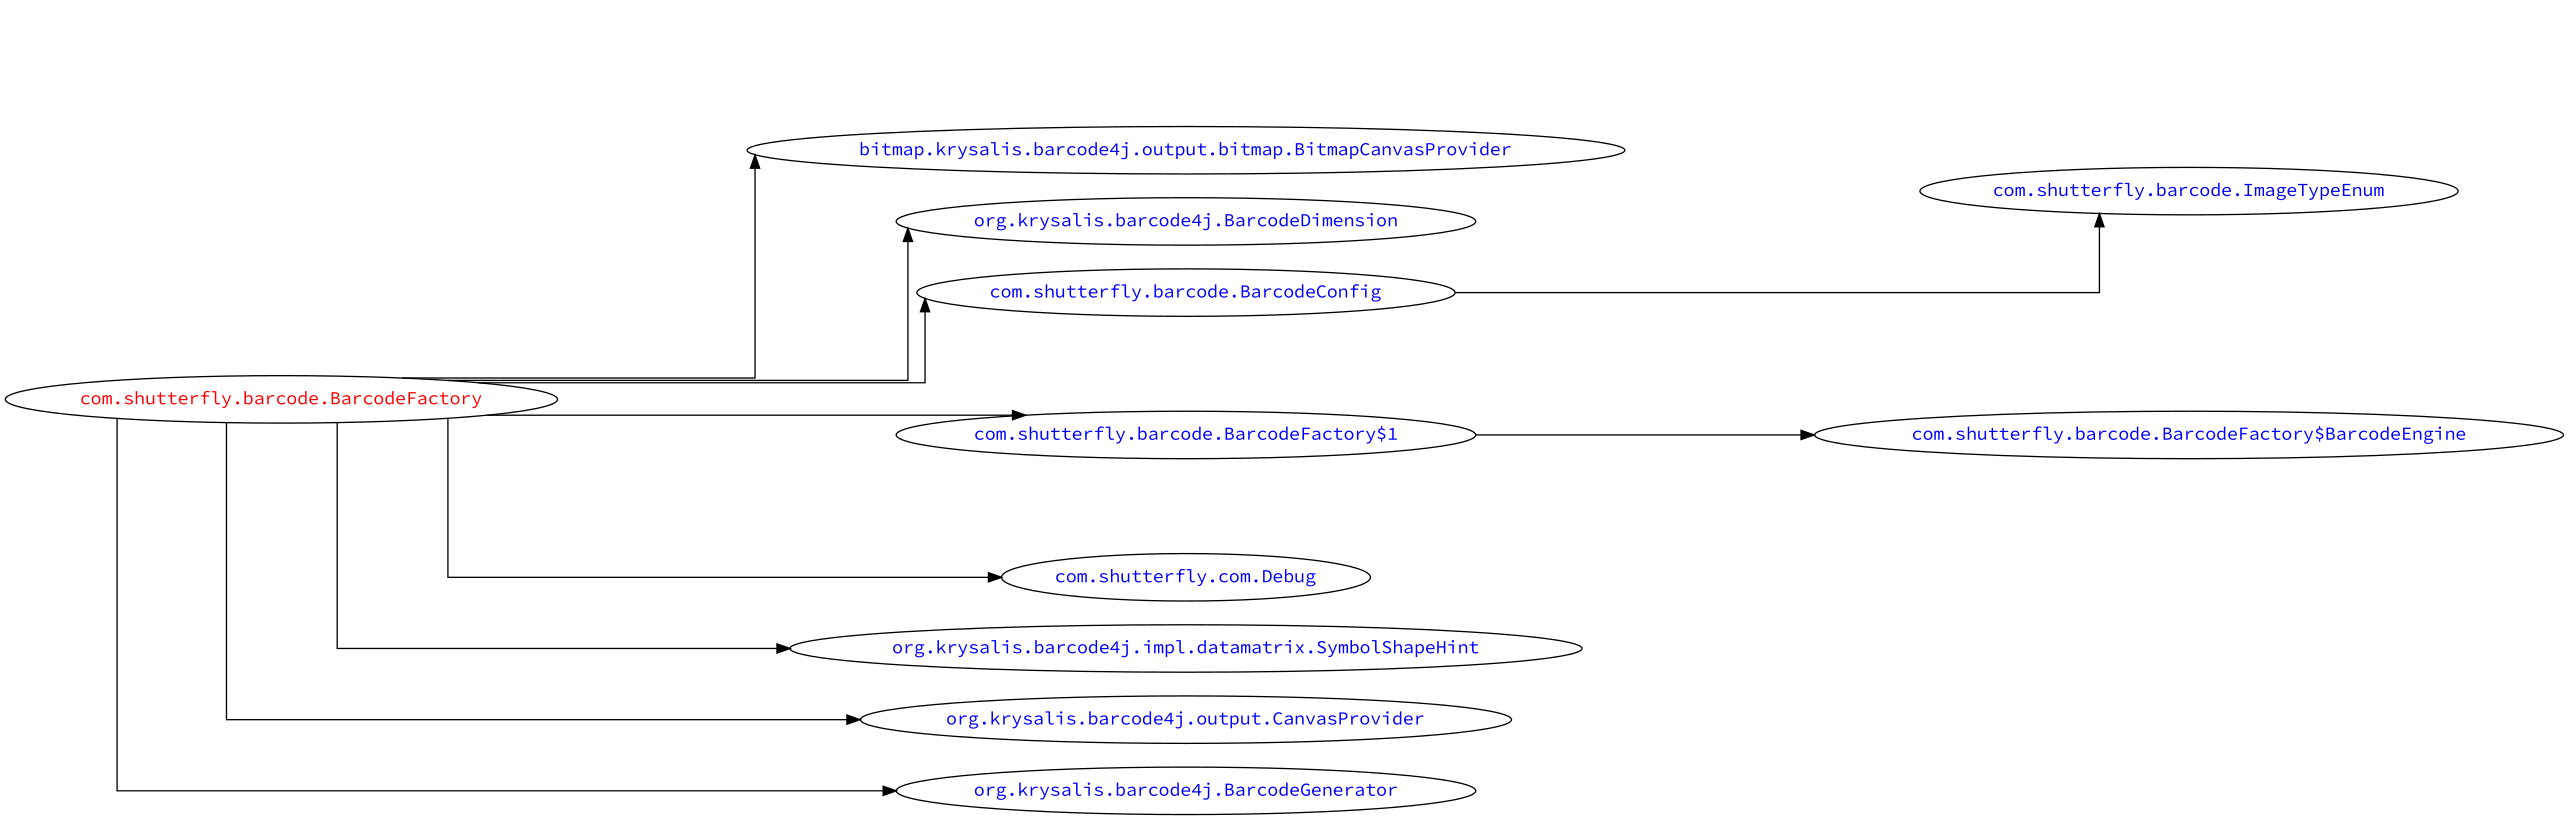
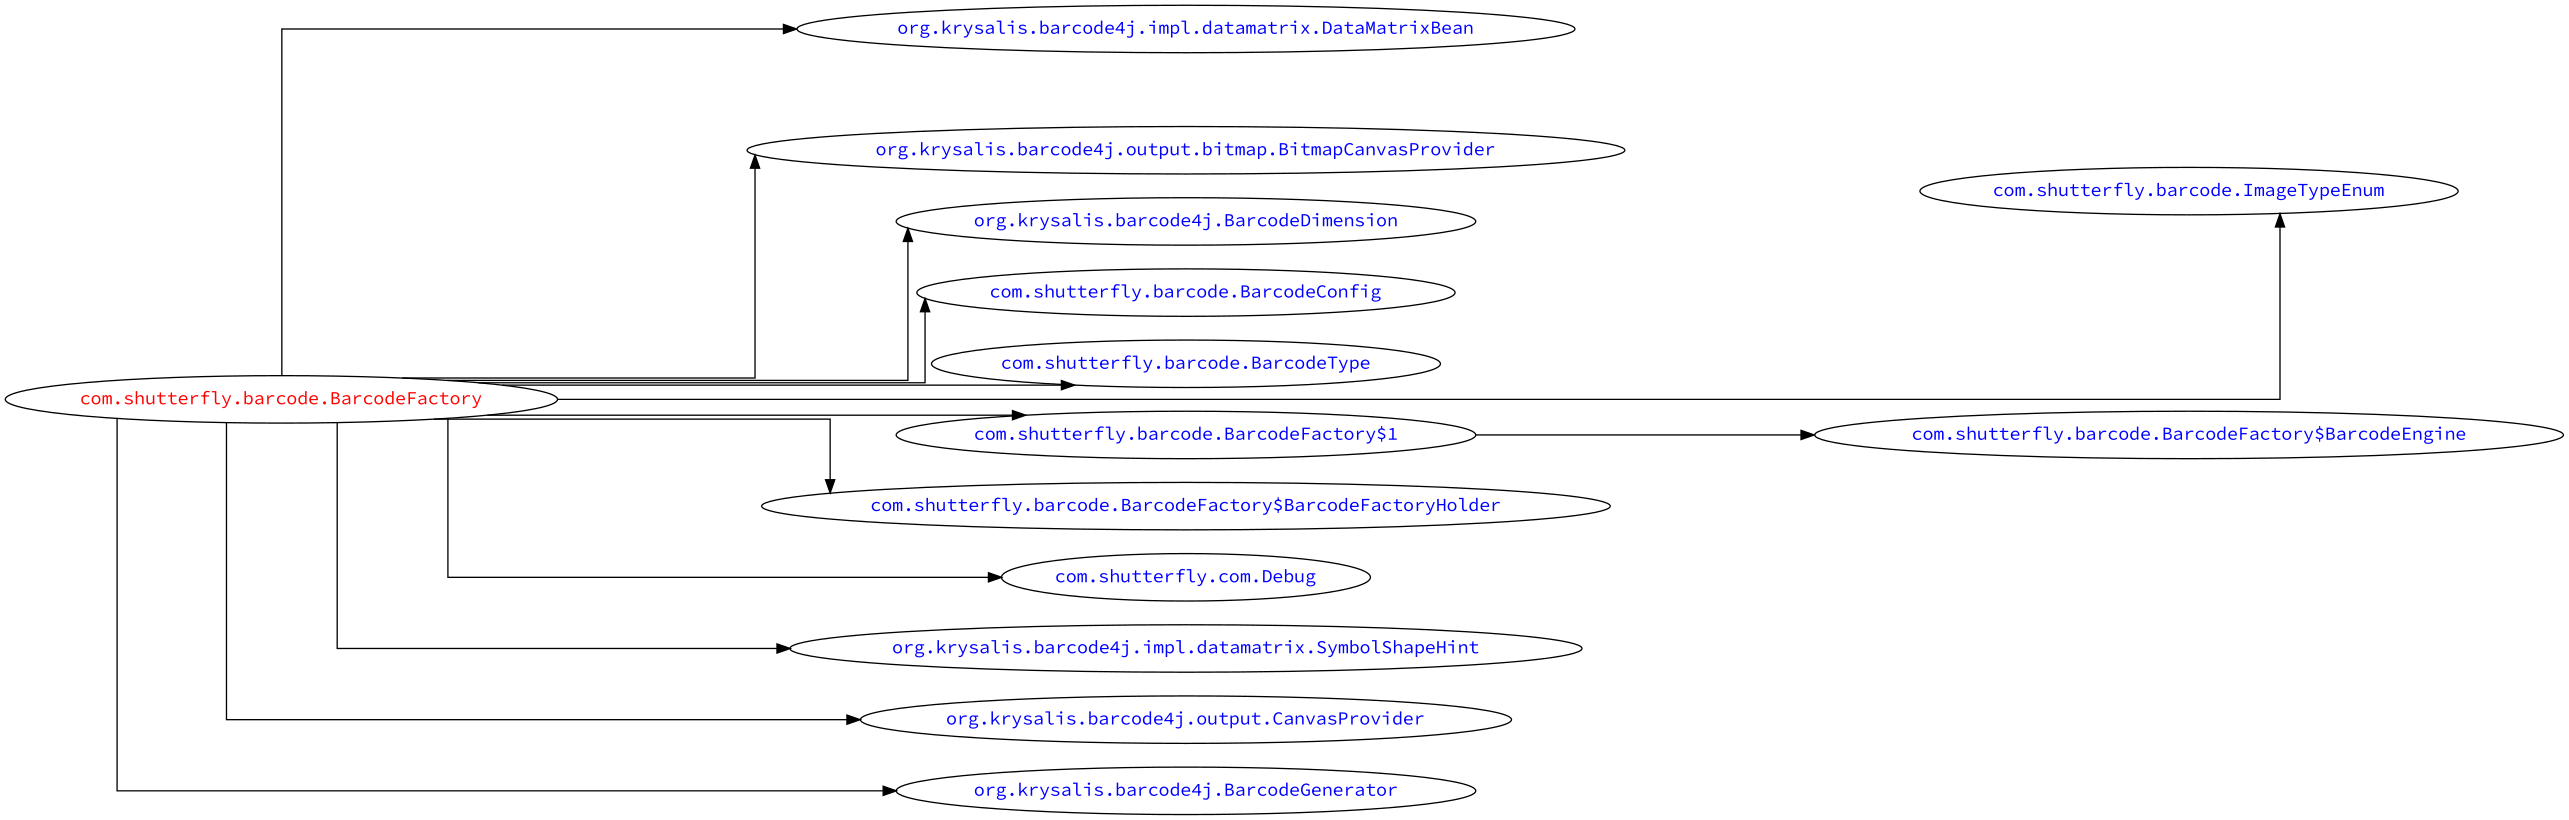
node "org.krysalis.barcode4j.impl.datamatrix.DataMatrixBean": added
node "bitmap.krysalis.barcode4j.output.bitmap.BitmapCanvasProvider": label "bitmap.krysalis.barcode4j.output.bitmap.BitmapCanvasProvider" -> "org.krysalis.barcode4j.output.bitmap.BitmapCanvasProvider"
edge "com.shutterfly.barcode.BarcodeConfig" -> "com.shutterfly.barcode.ImageTypeEnum": now "com.shutterfly.barcode.BarcodeFactory" -> "com.shutterfly.barcode.ImageTypeEnum"
node "com.shutterfly.barcode.BarcodeType": added
node "com.shutterfly.barcode.BarcodeFactory$BarcodeFactoryHolder": added
